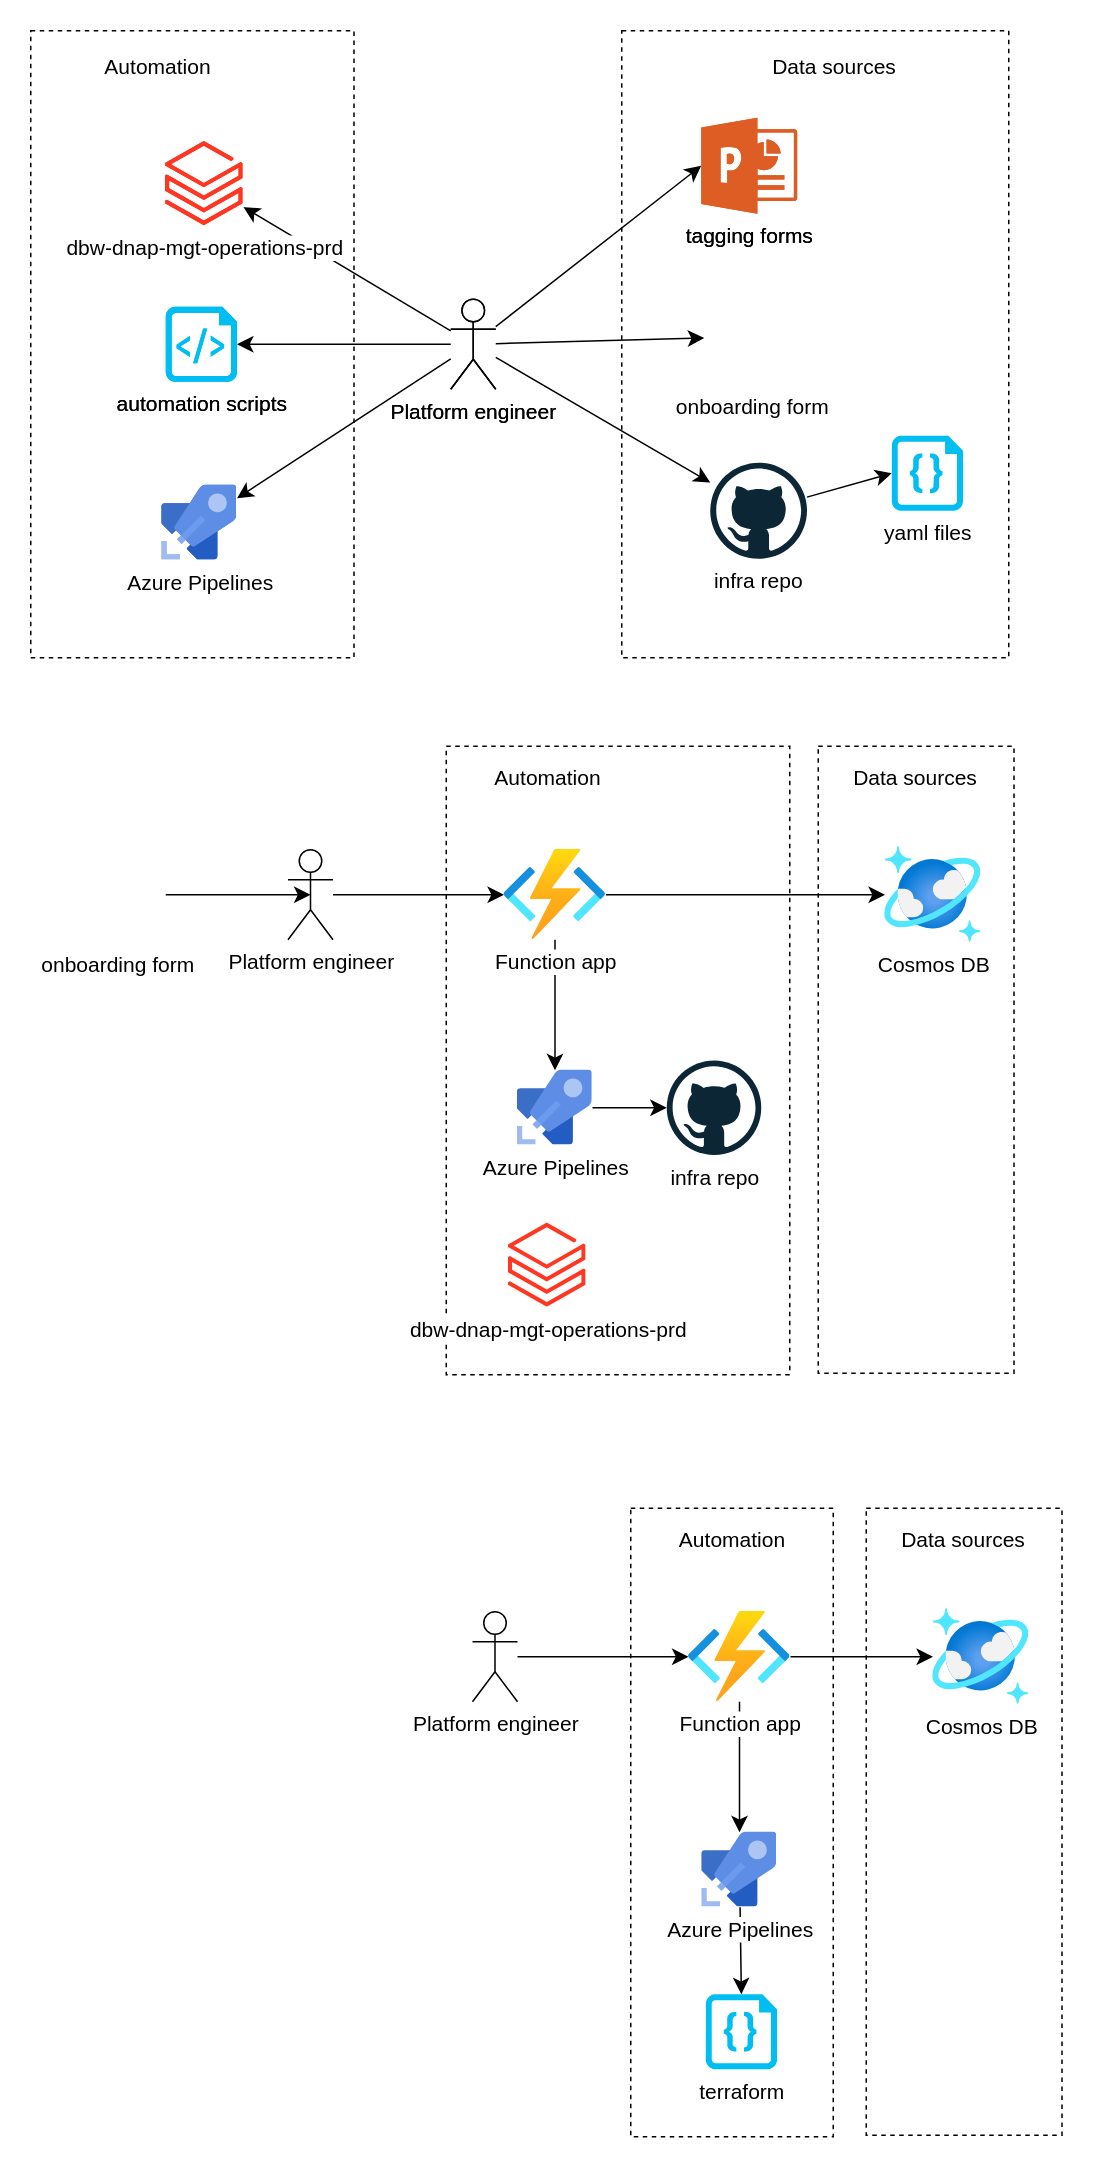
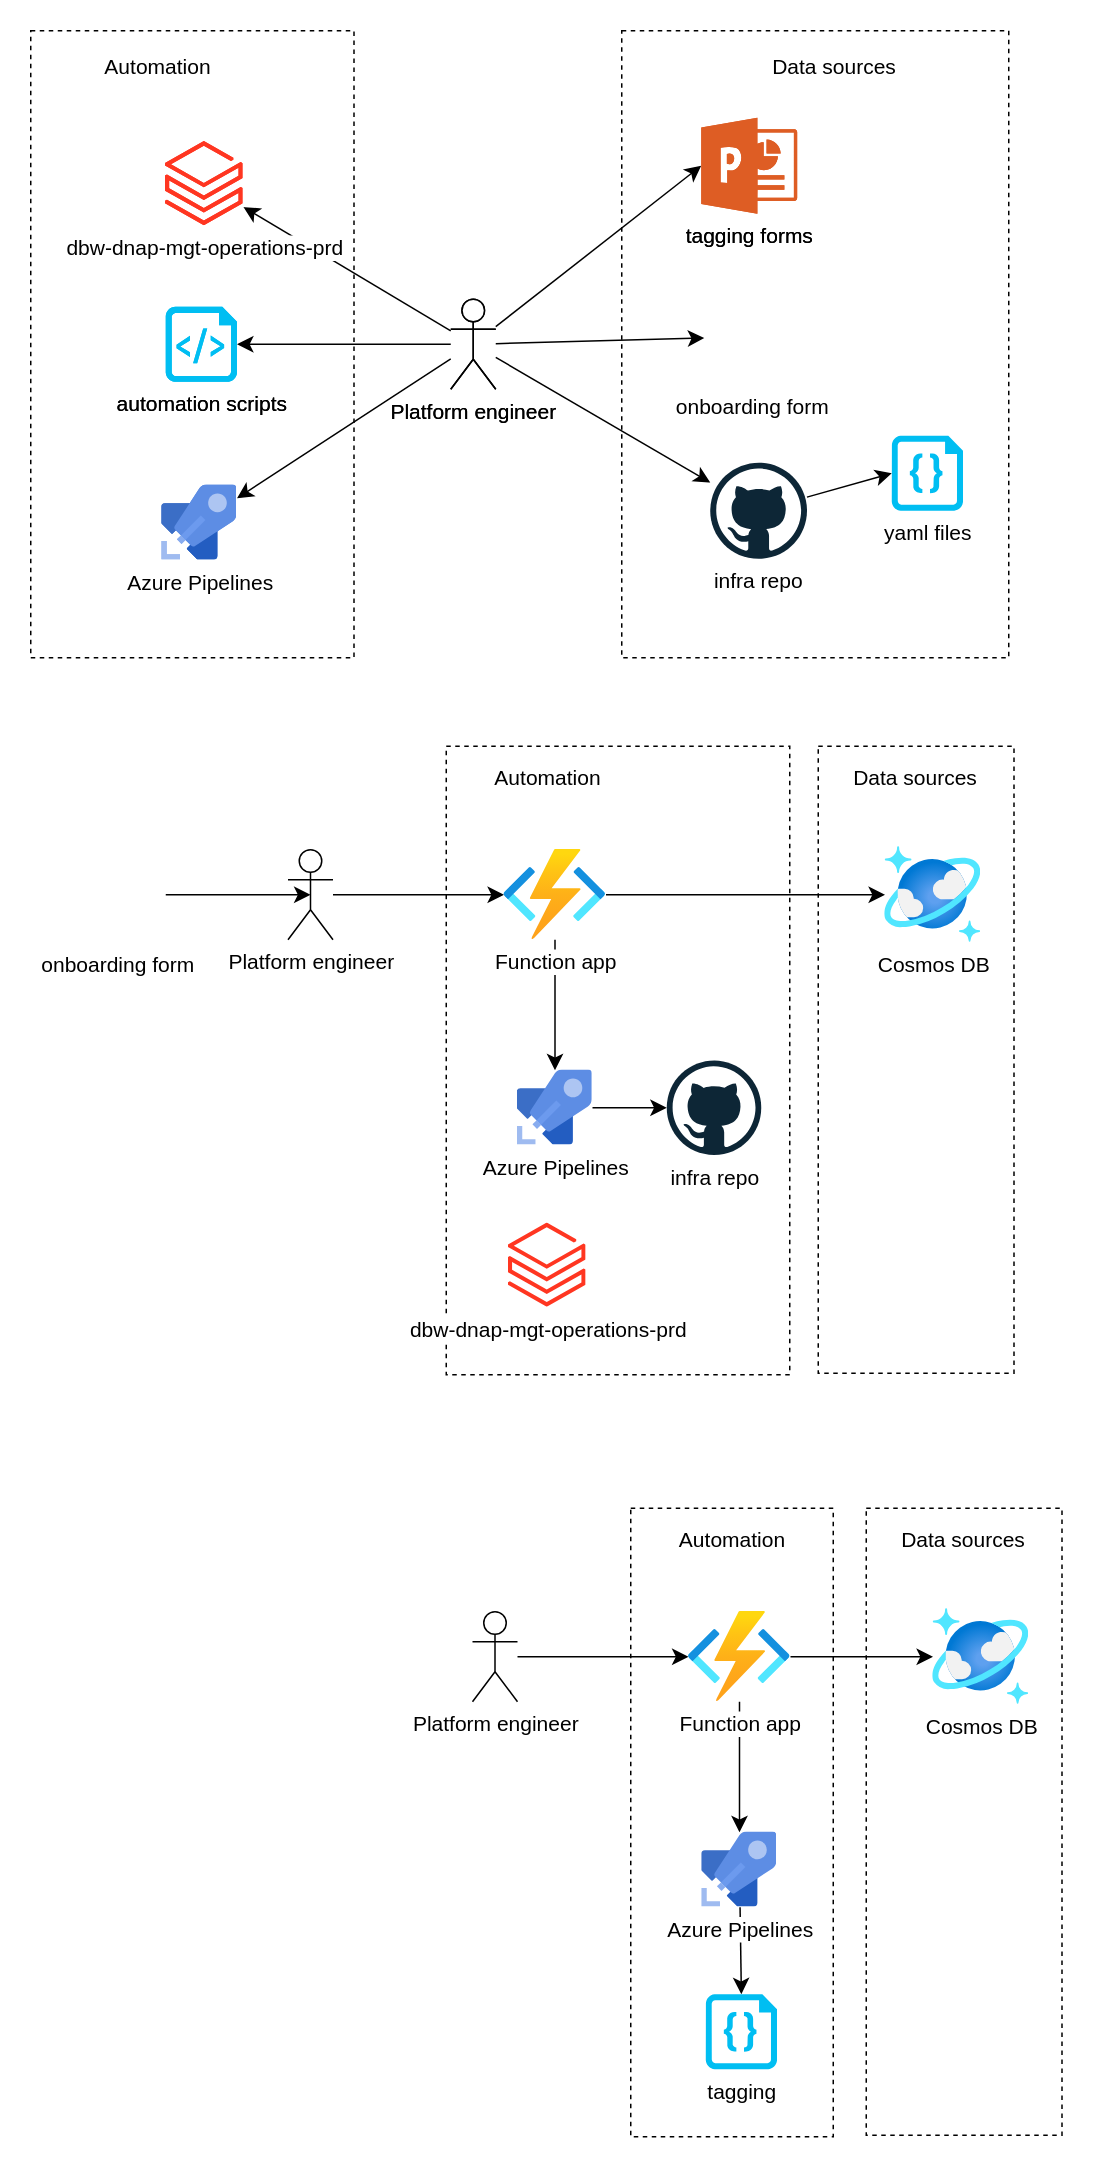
node "terraform": label "terraform" -> "tagging"
